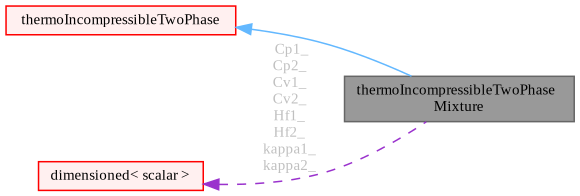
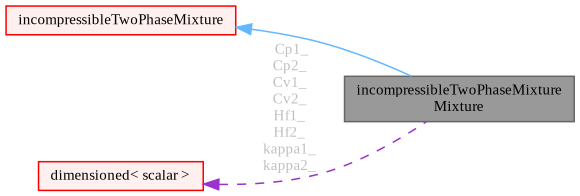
node "thermoIncompressibleTwoPhase": label "thermoIncompressibleTwoPhase" -> "incompressibleTwoPhaseMixture"
node "thermoIncompressibleTwoPhase Mixture": label "thermoIncompressibleTwoPhase Mixture" -> "incompressibleTwoPhaseMixture Mixture"
